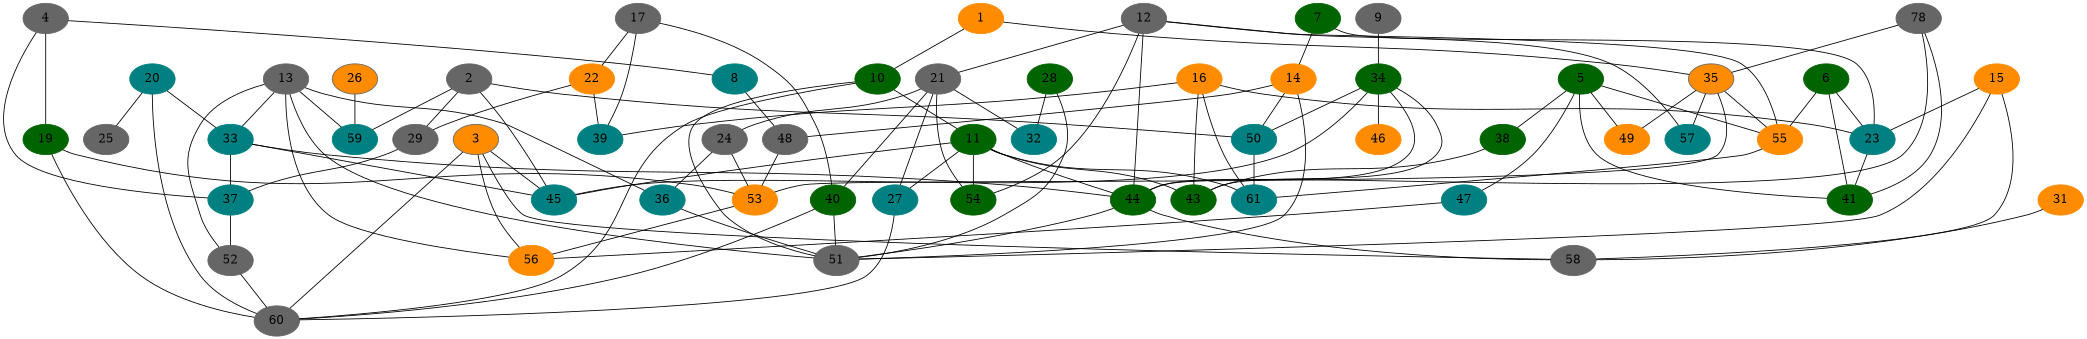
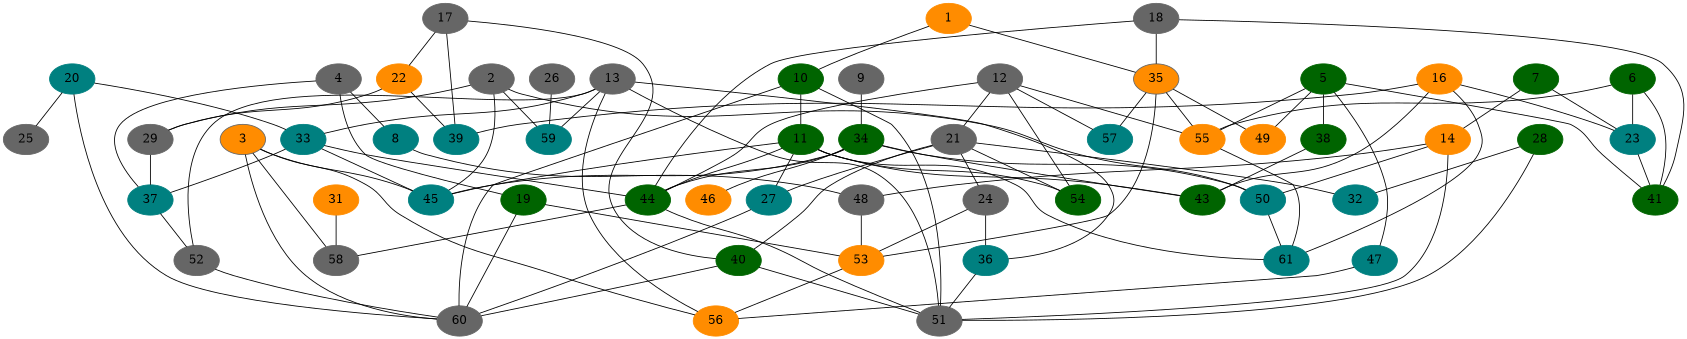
node "78": label "78" -> "18"
node "26": fillcolor darkorange -> gray40
node "15": removed
